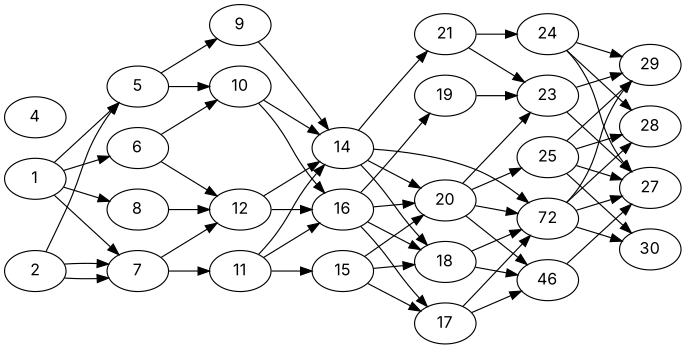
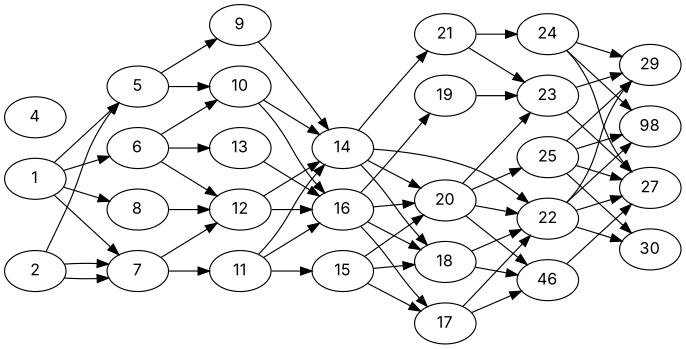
node "28": label "28" -> "98"
node "13": added
node "72": label "72" -> "22"
